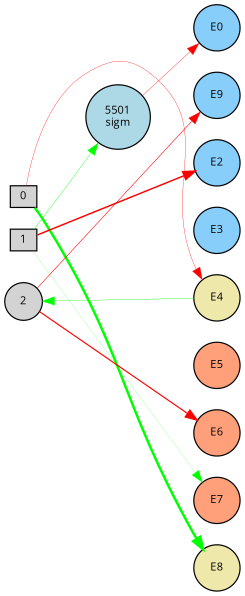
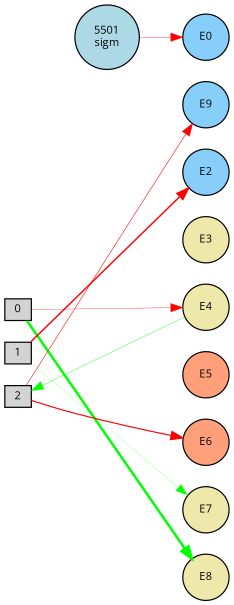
edge "1" -> "5501 sigm": removed
node "E3": fillcolor lightskyblue -> palegoldenrod
node "2": shape circle -> box
node "E7": fillcolor lightsalmon -> palegoldenrod
